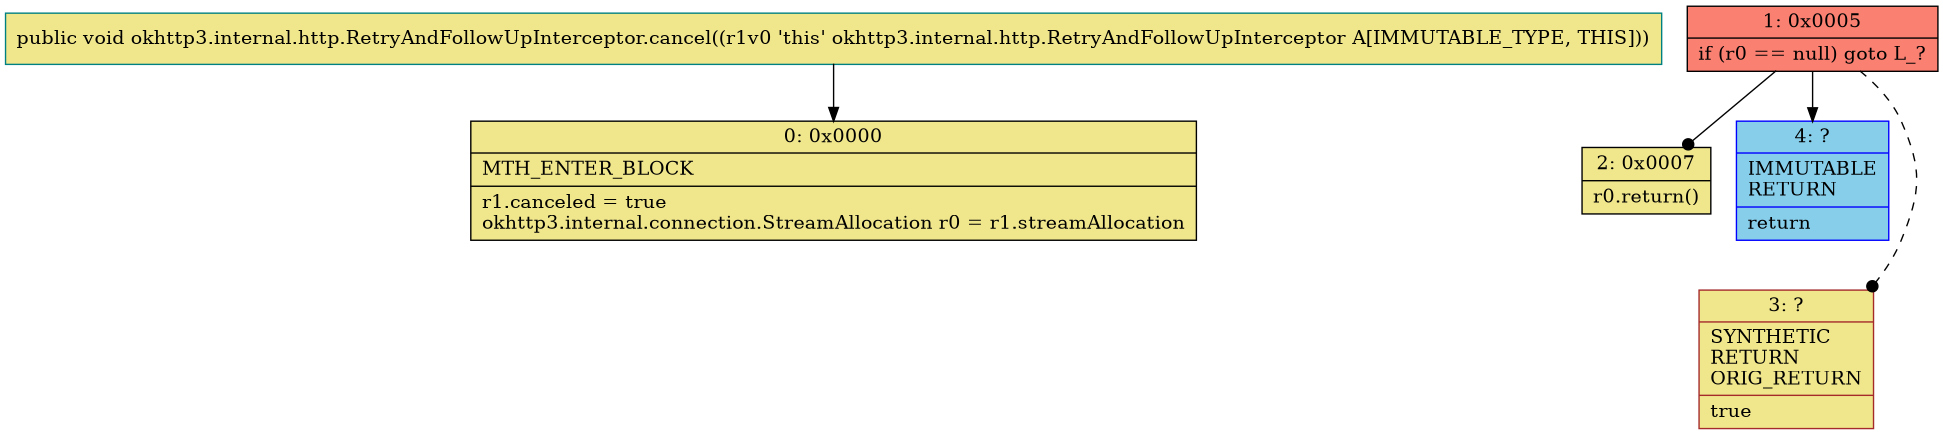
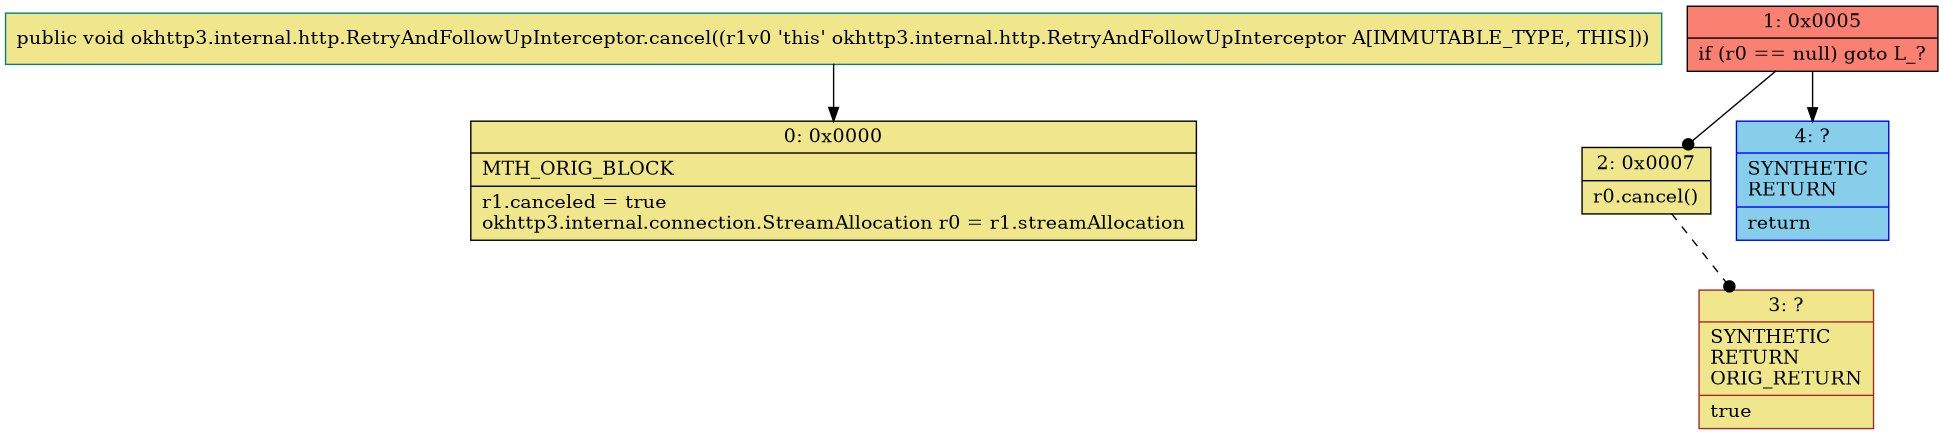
node "0: 0x0000": text "MTH_ENTER_BLOCK" -> "MTH_ORIG_BLOCK"
node "4: ?": text "IMMUTABLE" -> "SYNTHETIC"
edge "1: 0x0005" -> "3: ?": now "2: 0x0007" -> "3: ?"
node "2: 0x0007": text "r0.return()" -> "r0.cancel()"
